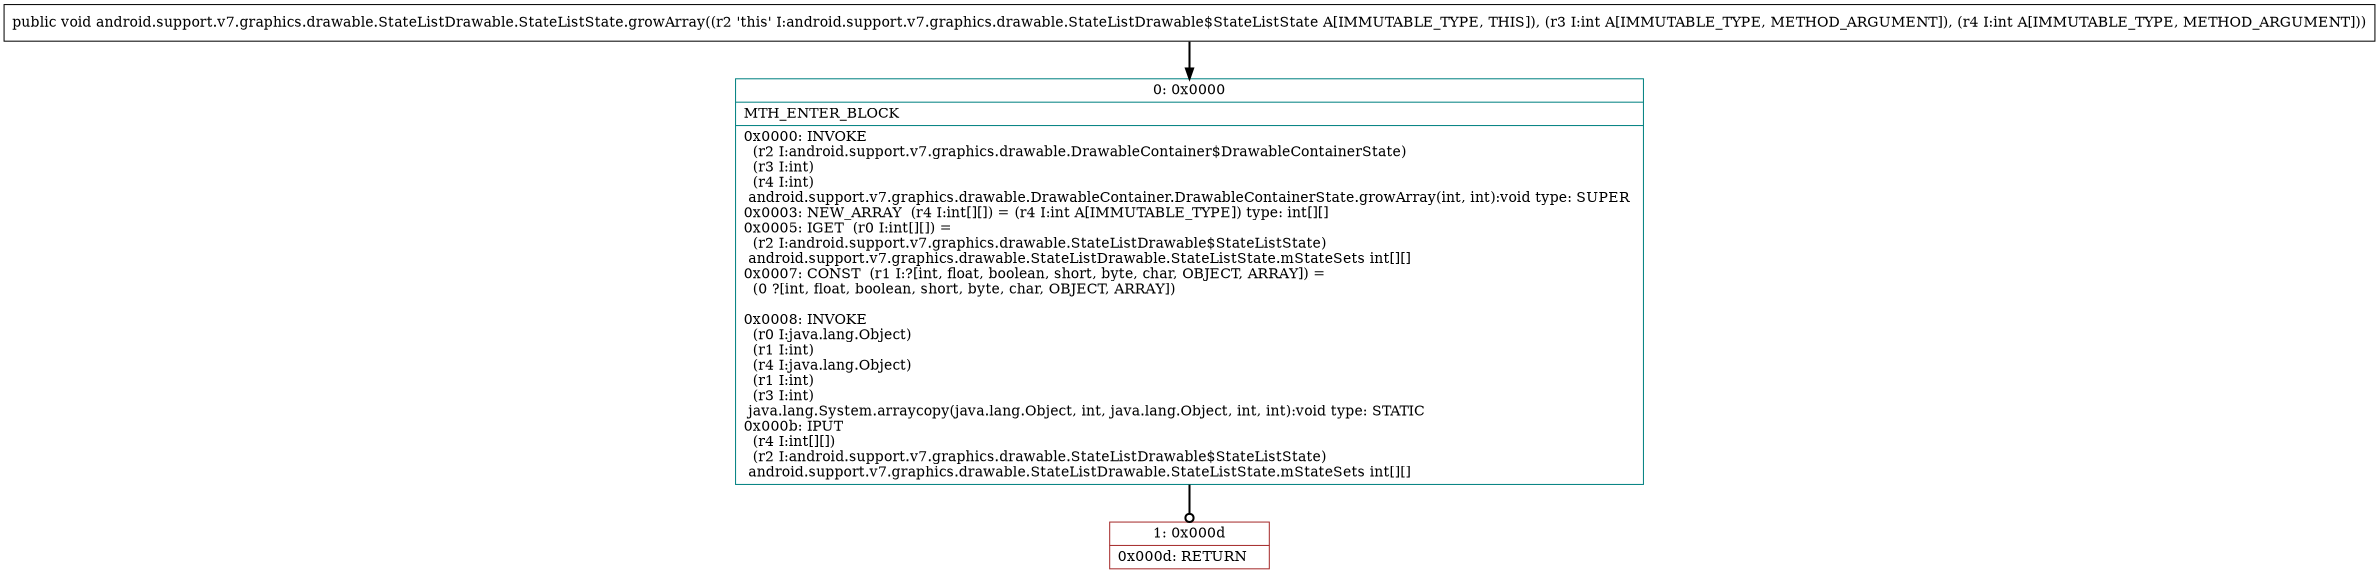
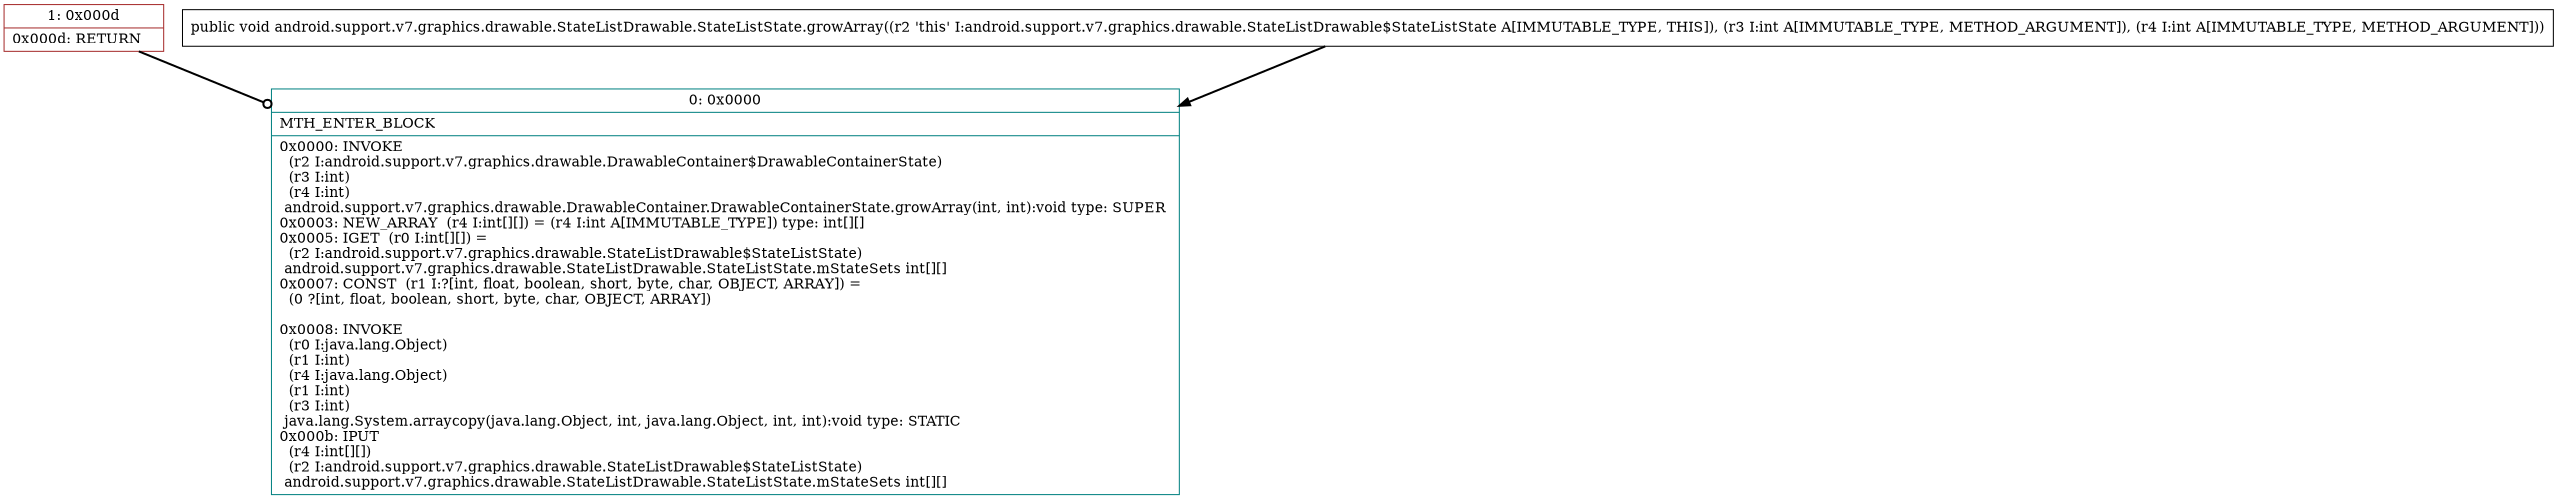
edge "0: 0x0000" -> "1: 0x000d": reversed
